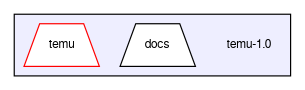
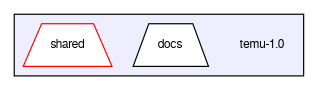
node "temu": label "temu" -> "shared"
